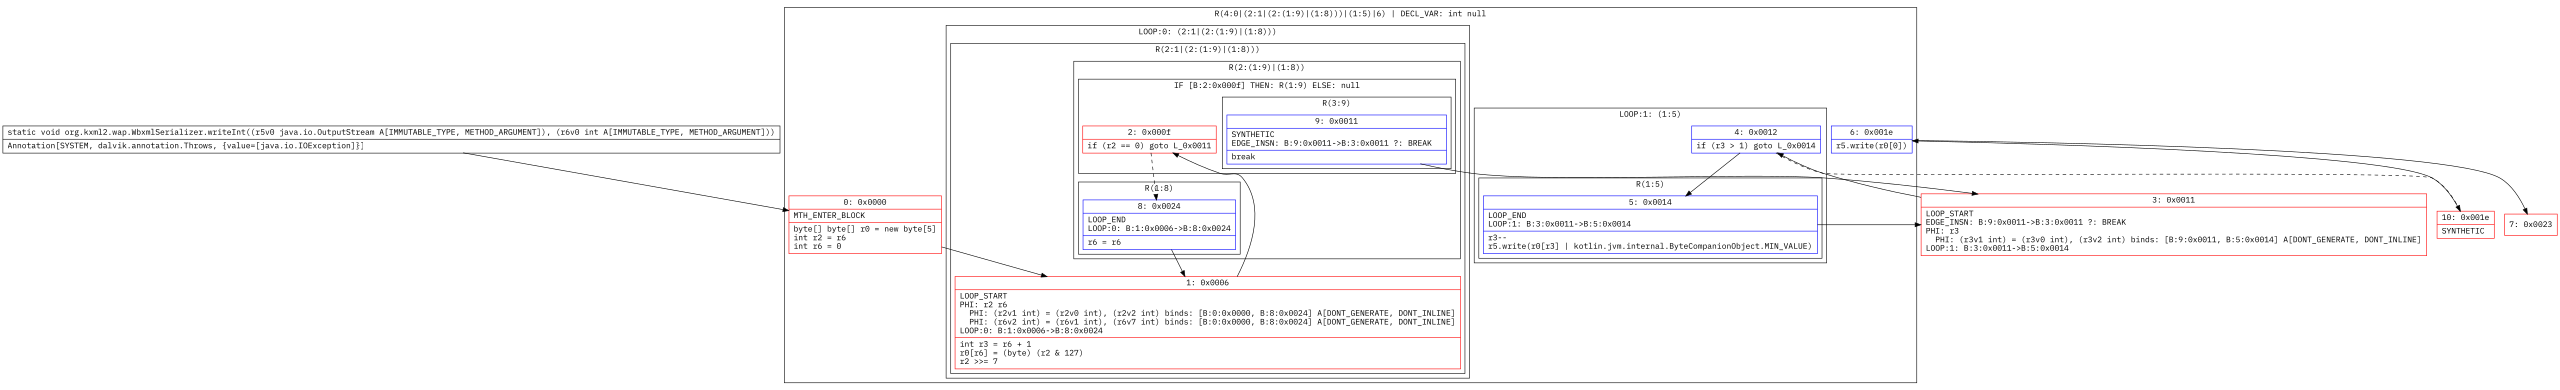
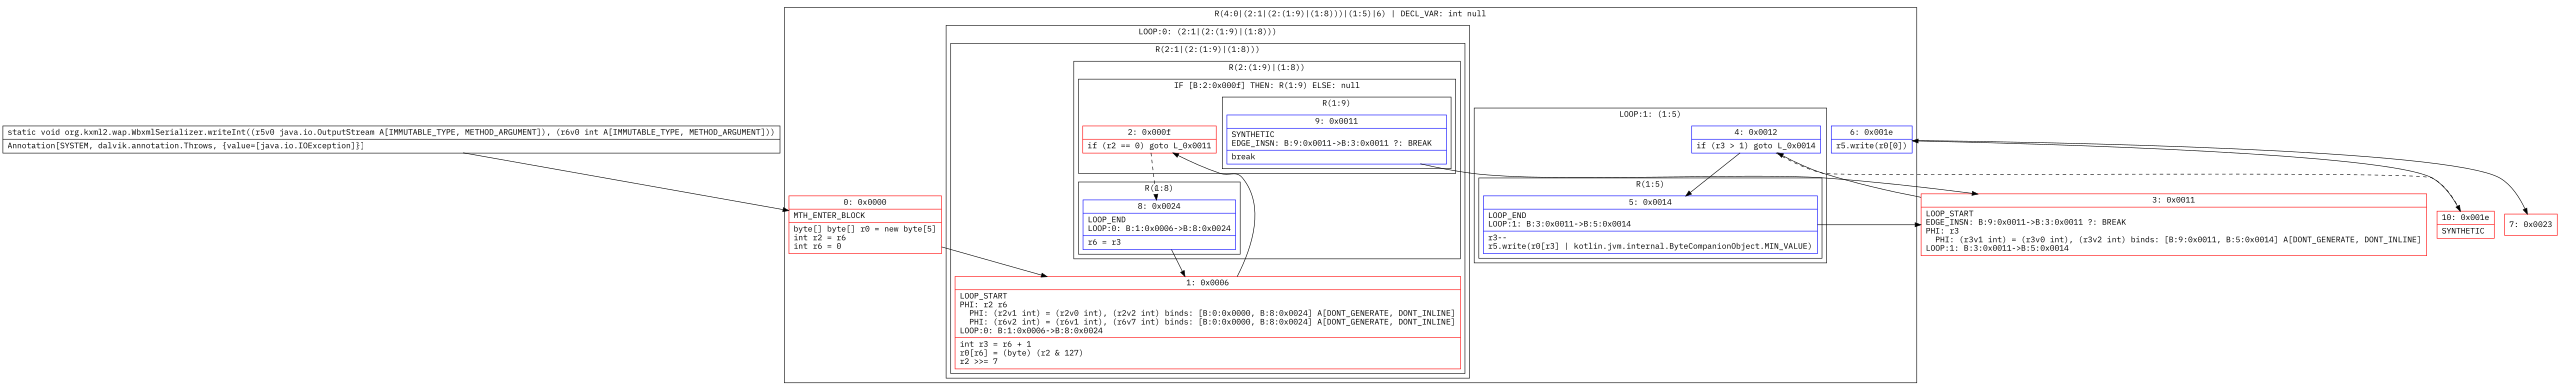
cluster "R(3:9)": label "R(3:9)" -> "R(1:9)"
node "8: 0x0024": text "r6 = r6" -> "r6 = r3"
